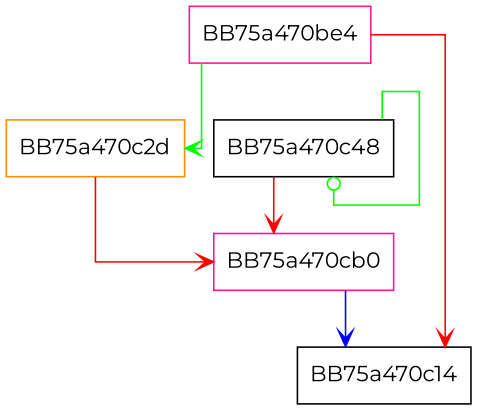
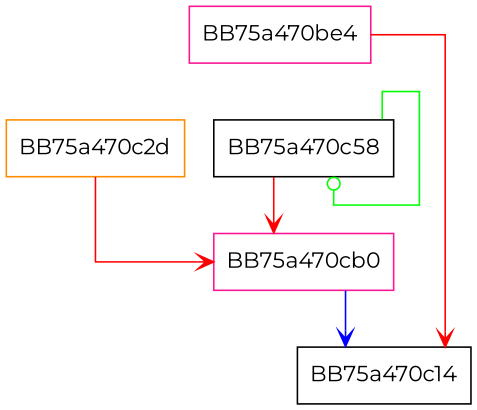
edge "BB75a470be4" -> "BB75a470c2d": removed
node "BB75a470c48": label "BB75a470c48" -> "BB75a470c58"
